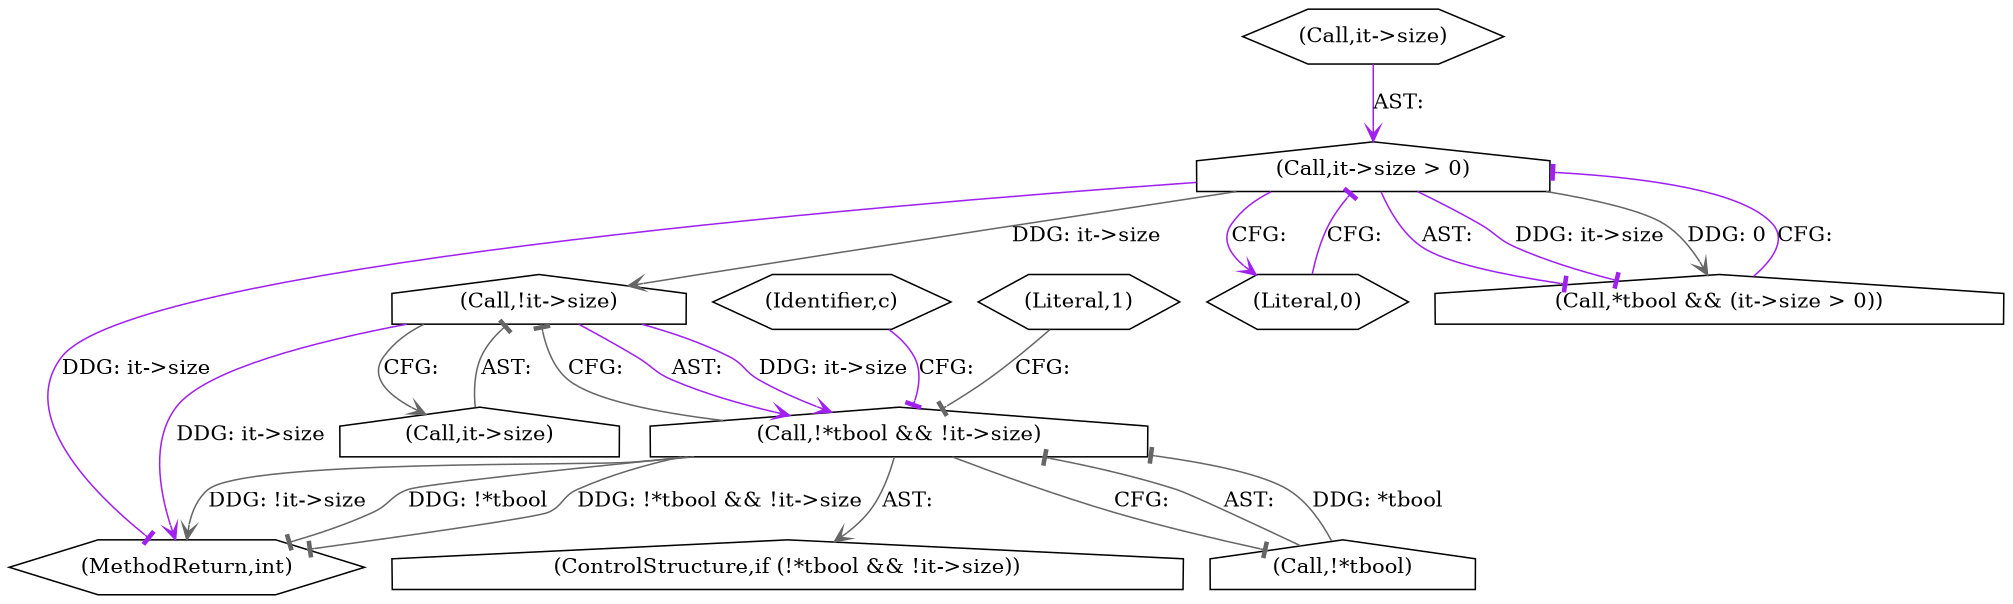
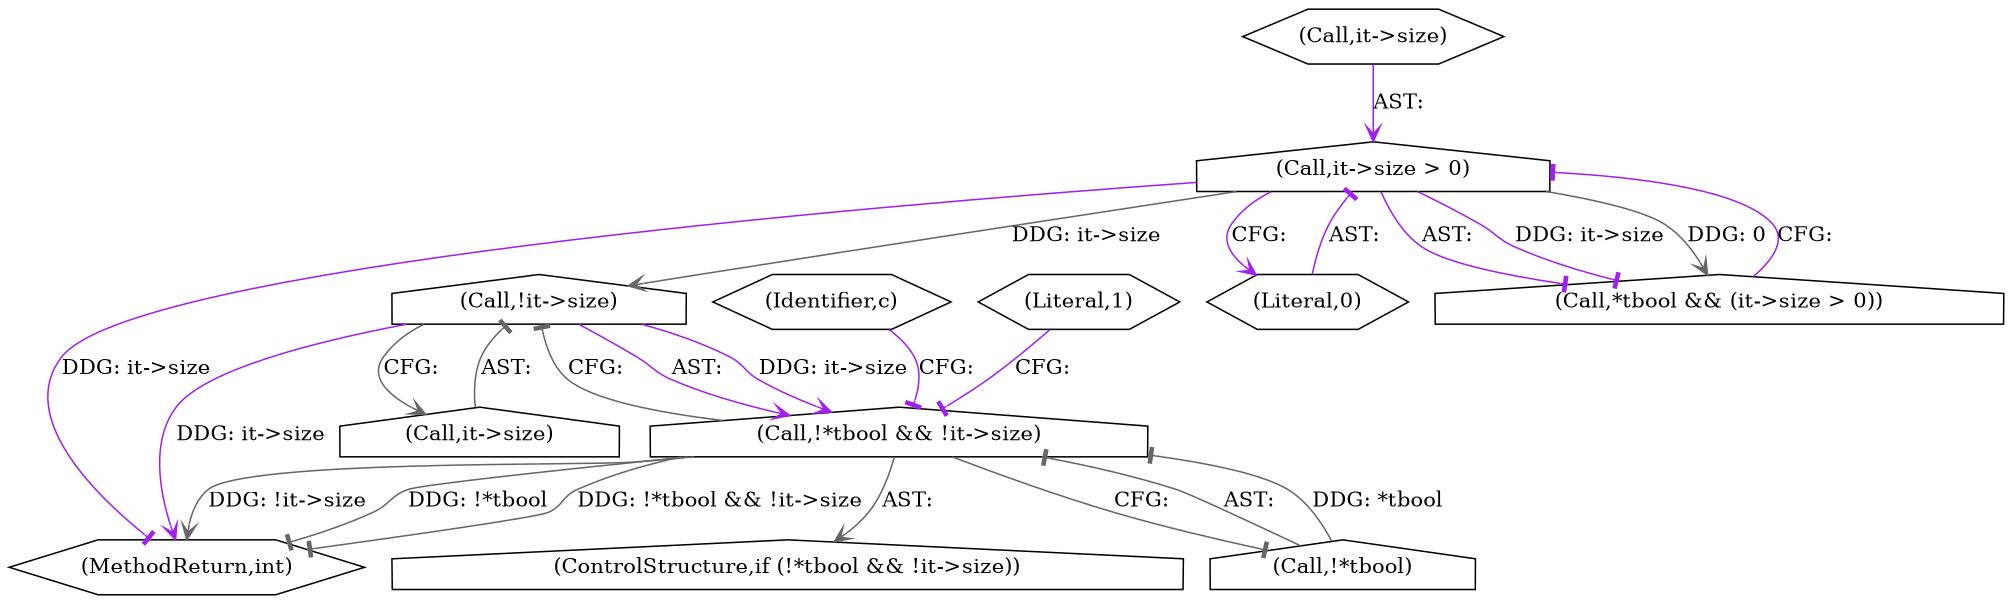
edge "(Literal,0)" -> "(Call,it->size > 0)": label "CFG: " -> "AST: "
edge "(Literal,1)" -> "(Call,!*tbool && !it->size)": color gray40 -> purple
